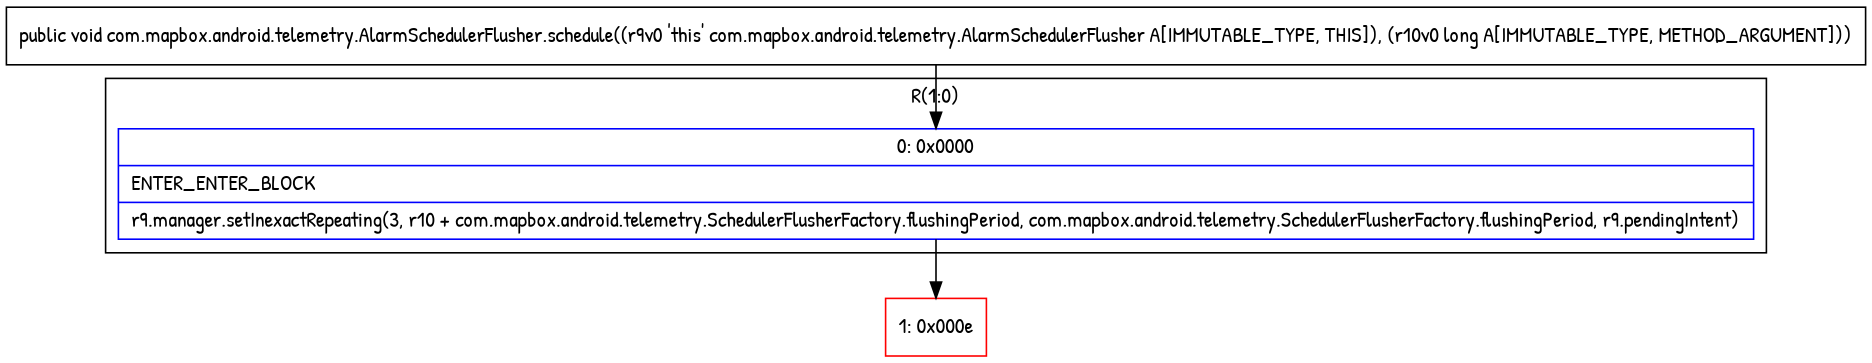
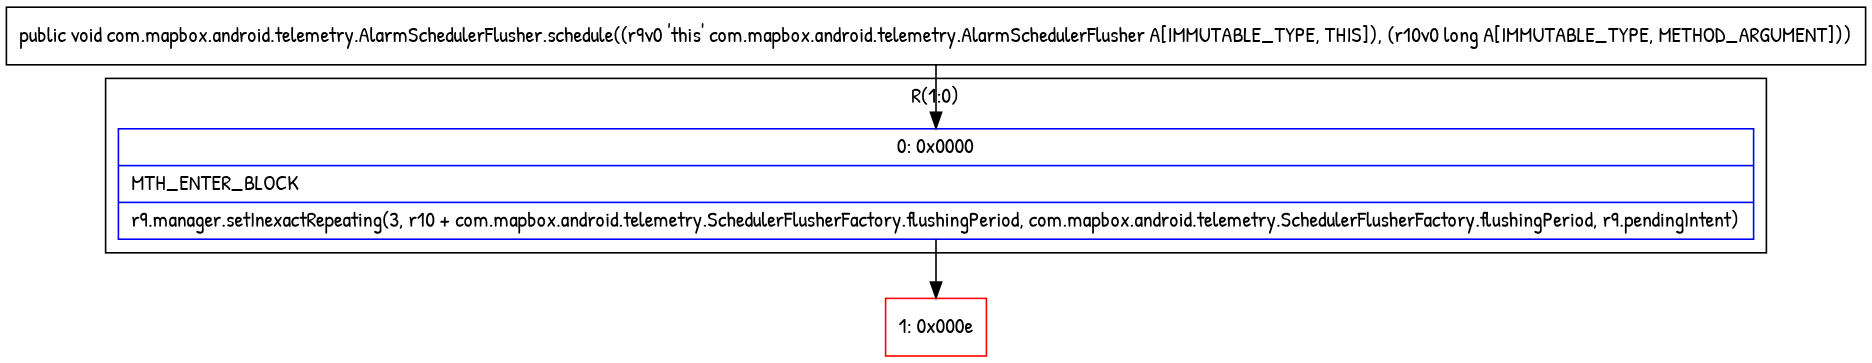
node "0: 0x0000": text "ENTER_ENTER_BLOCK" -> "MTH_ENTER_BLOCK"
